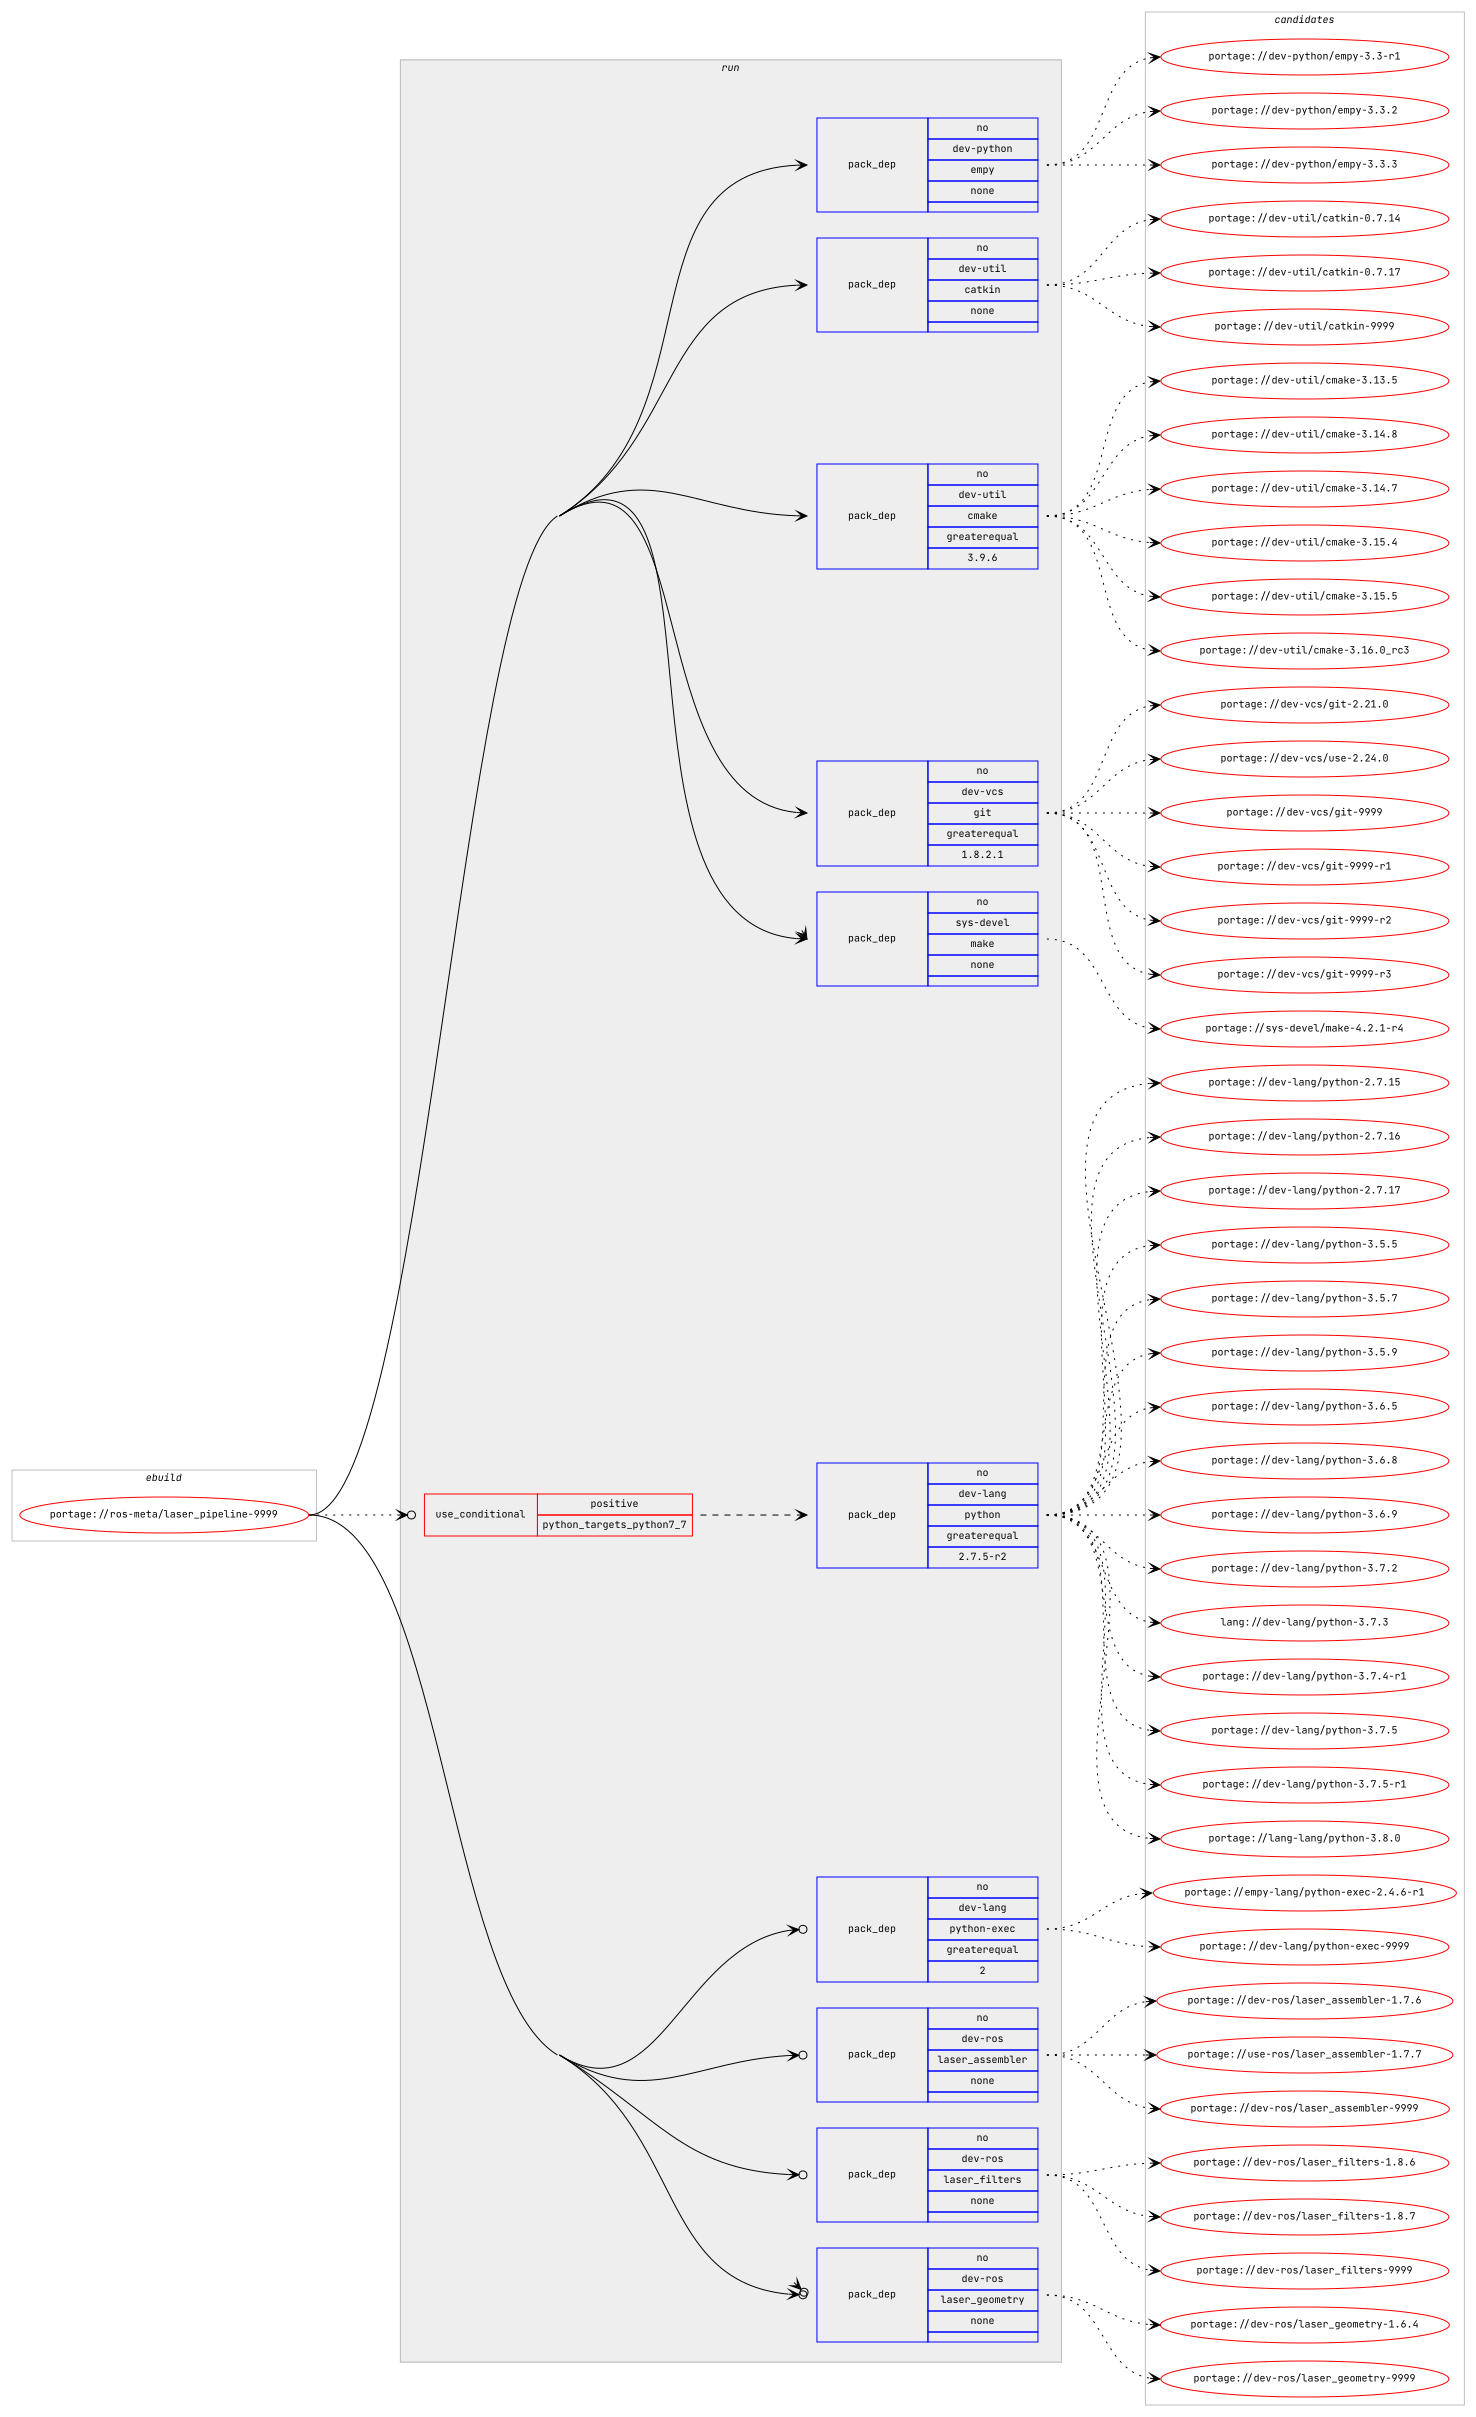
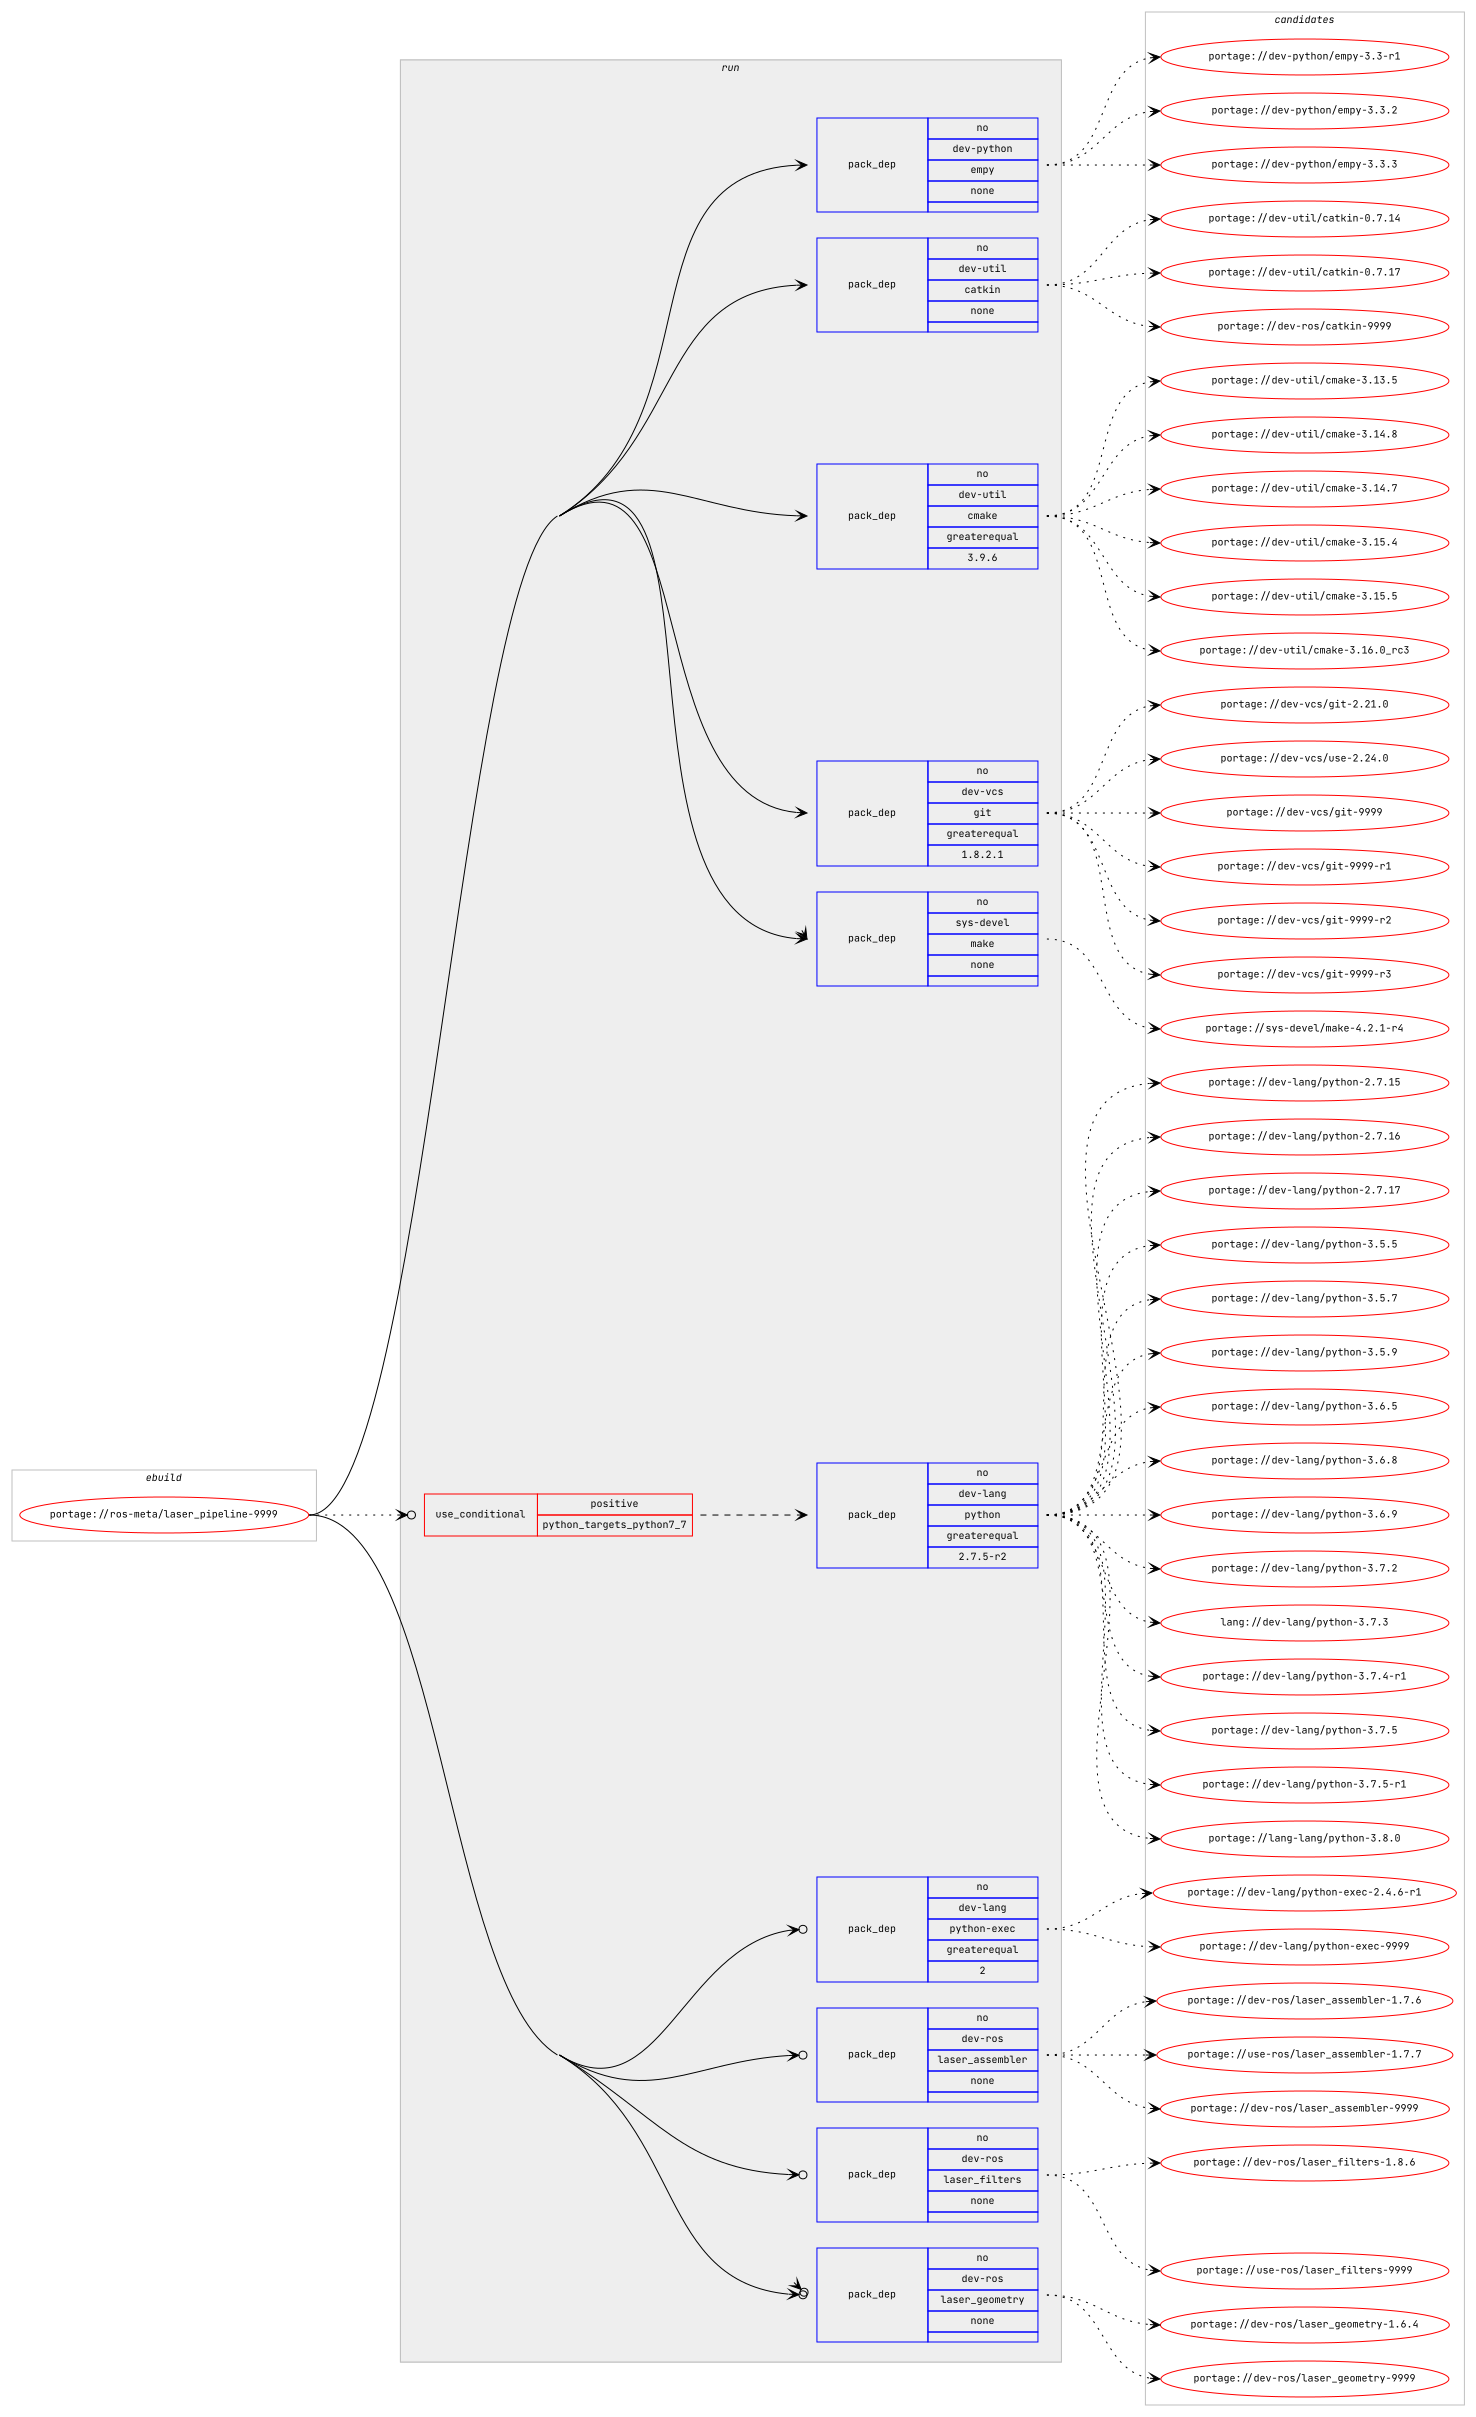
node "portage://dev-util/catkin-9999": label "portage://dev-util/catkin-9999" -> "portage://dev-ros/catkin-9999"
node "portage://empy-lang/python-exec-2.4.6-r1": label "portage://empy-lang/python-exec-2.4.6-r1" -> "portage://dev-lang/python-exec-2.4.6-r1"
node "portage://dev-ros/laser_filters-1.8.7": removed
node "portage://dev-ros/laser_filters-9999": label "portage://dev-ros/laser_filters-9999" -> "portage://use-ros/laser_filters-9999"
